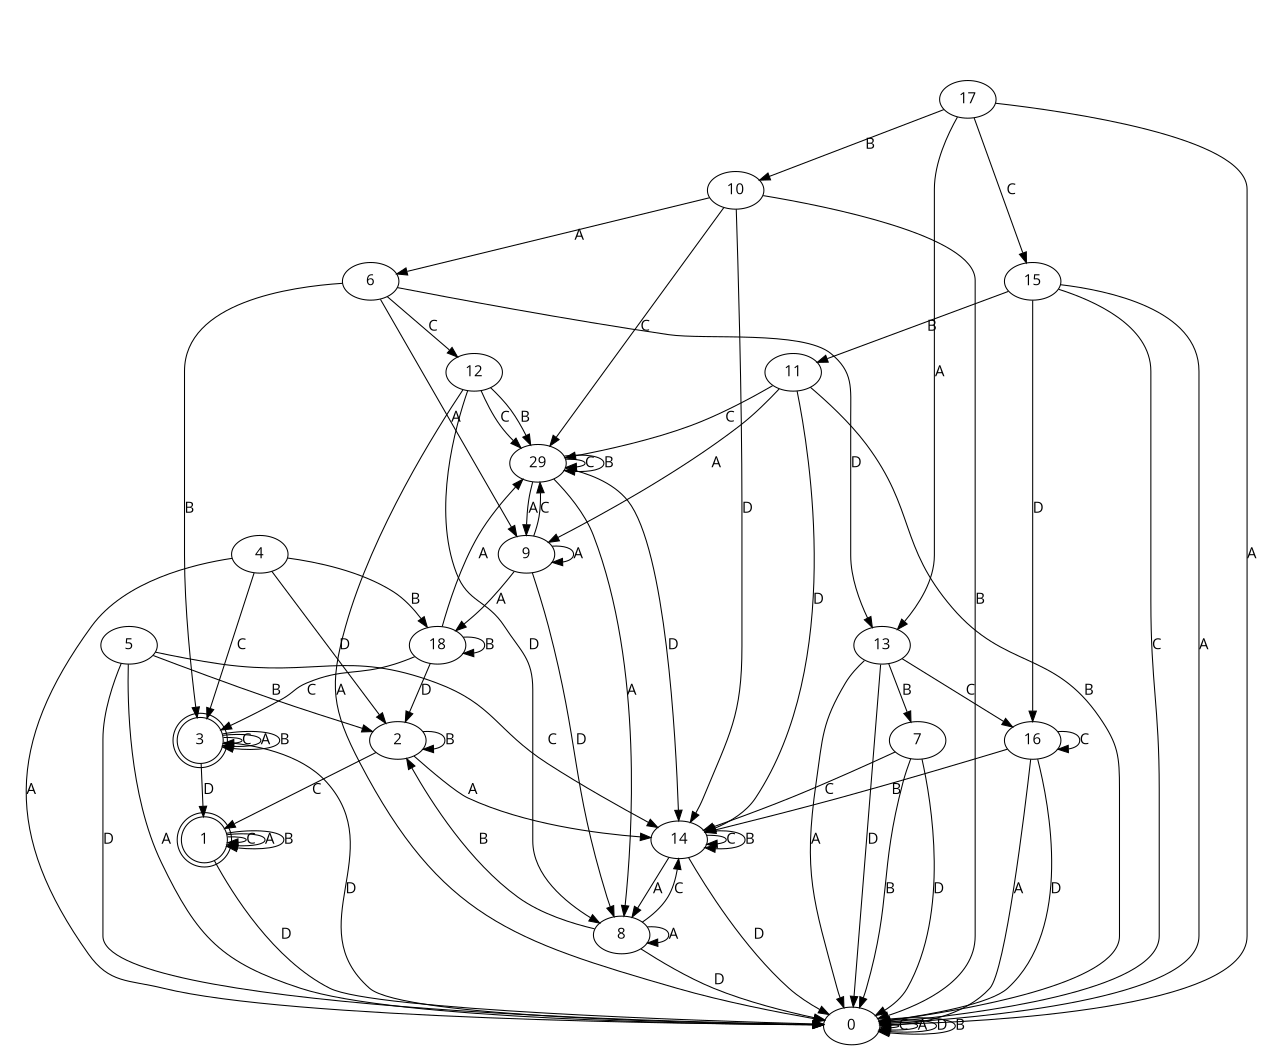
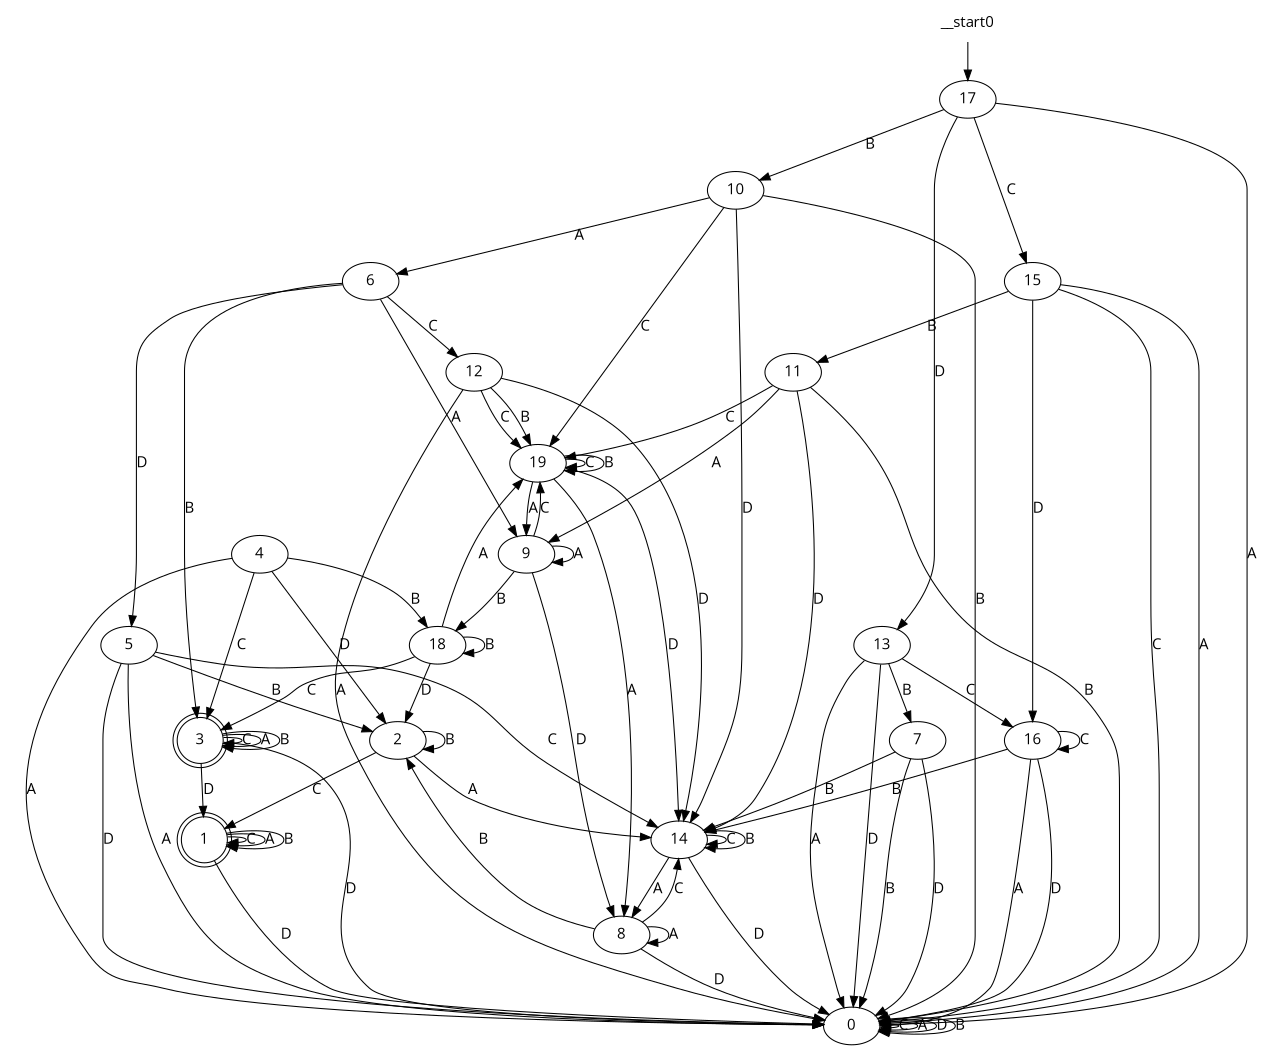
node "__start0": added
edge "6" -> "13": now "6" -> "5"
edge "17" -> "13": label "A" -> "D"
node "29": label "29" -> "19"
edge "9" -> "18": label "A" -> "B"
edge "12" -> "8": now "12" -> "14"
edge "7" -> "14": label "C" -> "B"
